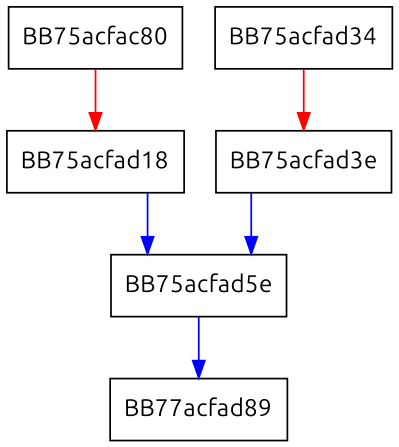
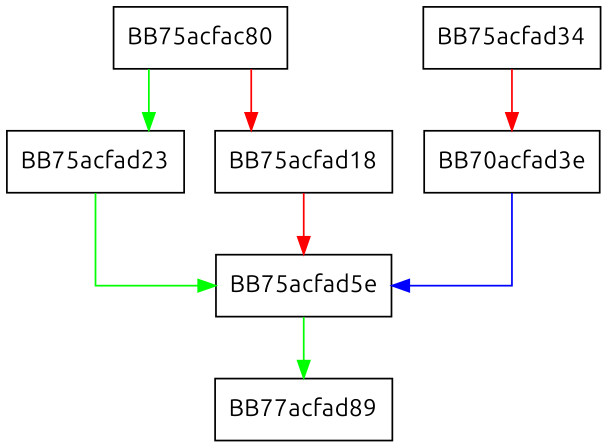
node "BB75acfad23": added
node "BB75acfad3e": label "BB75acfad3e" -> "BB70acfad3e"
edge "BB75acfad18" -> "BB75acfad5e": color blue -> red
edge "BB75acfad5e" -> "BB77acfad89": color blue -> green
